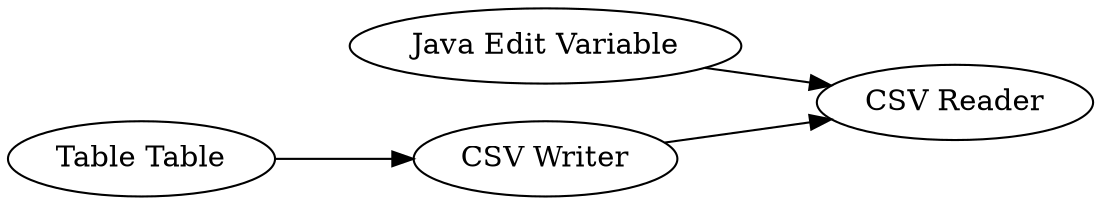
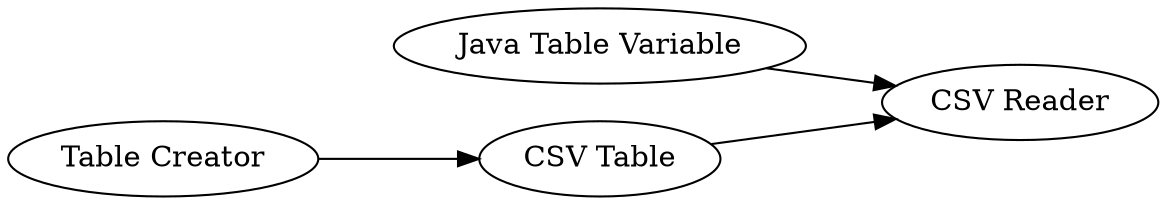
node "Java Edit Variable": label "Java Edit Variable" -> "Java Table Variable"
node "Table Table": label "Table Table" -> "Table Creator"
node "CSV Writer": label "CSV Writer" -> "CSV Table"
